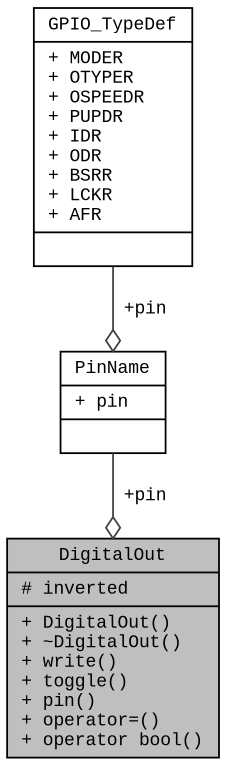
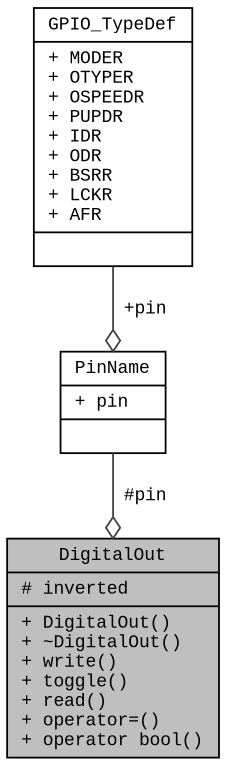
edge "PinName" -> "DigitalOut": label " +pin" -> " #pin"
node "DigitalOut": text "+ pin()" -> "+ read()"
